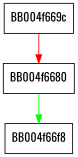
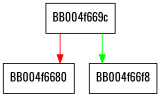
edge "BB004f6680" -> "BB004f66f8": now "BB004f669c" -> "BB004f66f8"
